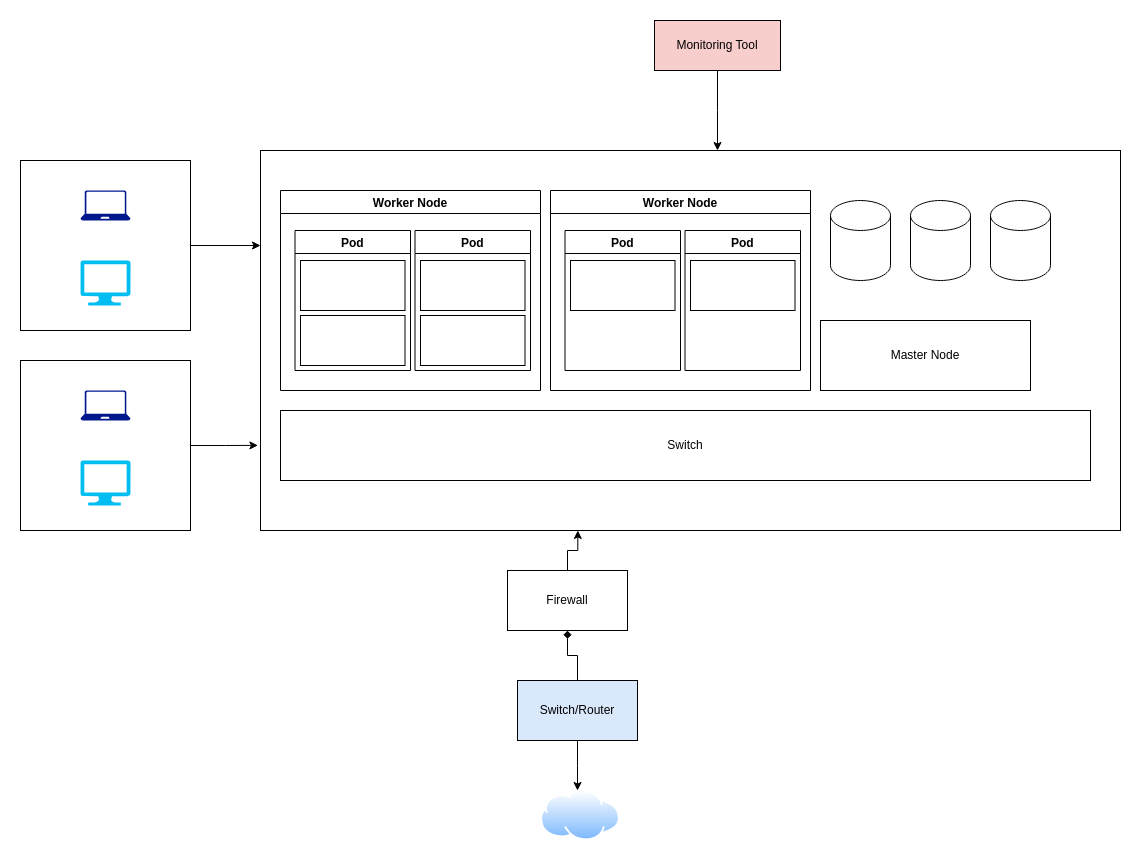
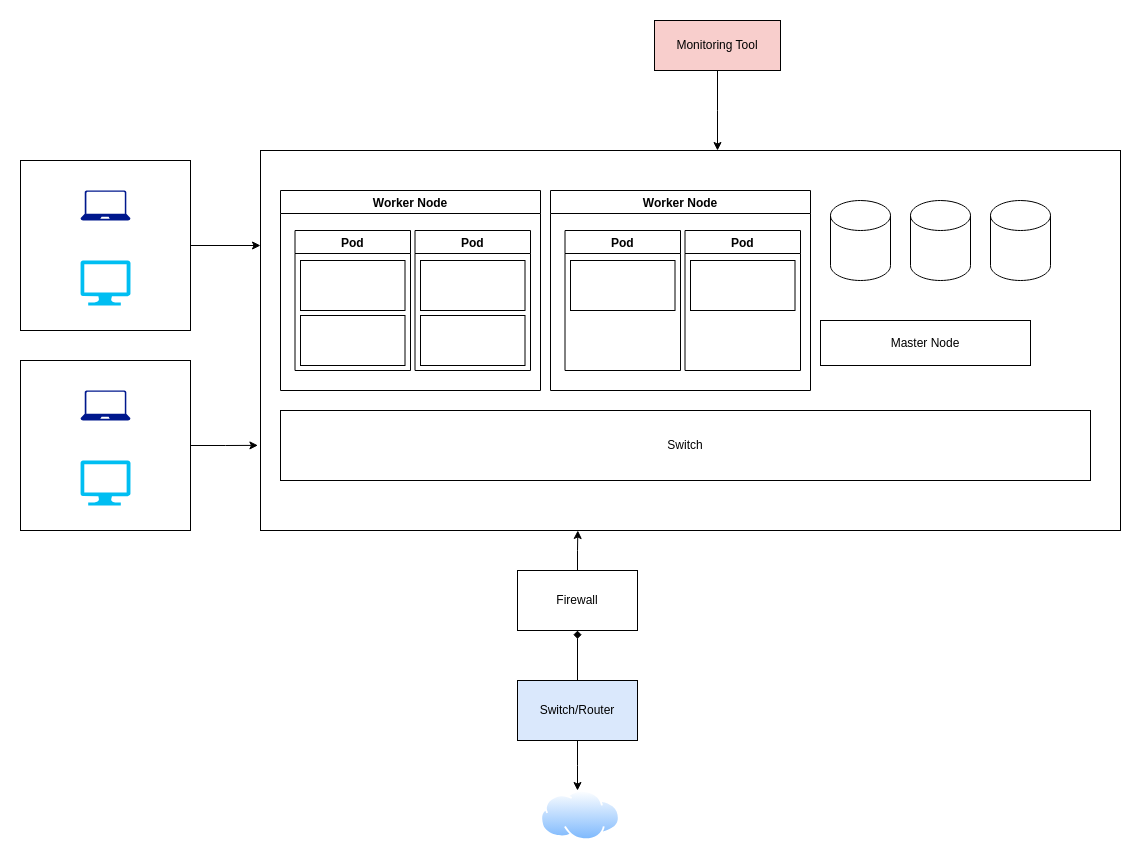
node "Master Node": size 210x70 -> 210x45
node "Firewall": moved (568, 601) -> (578, 601)
